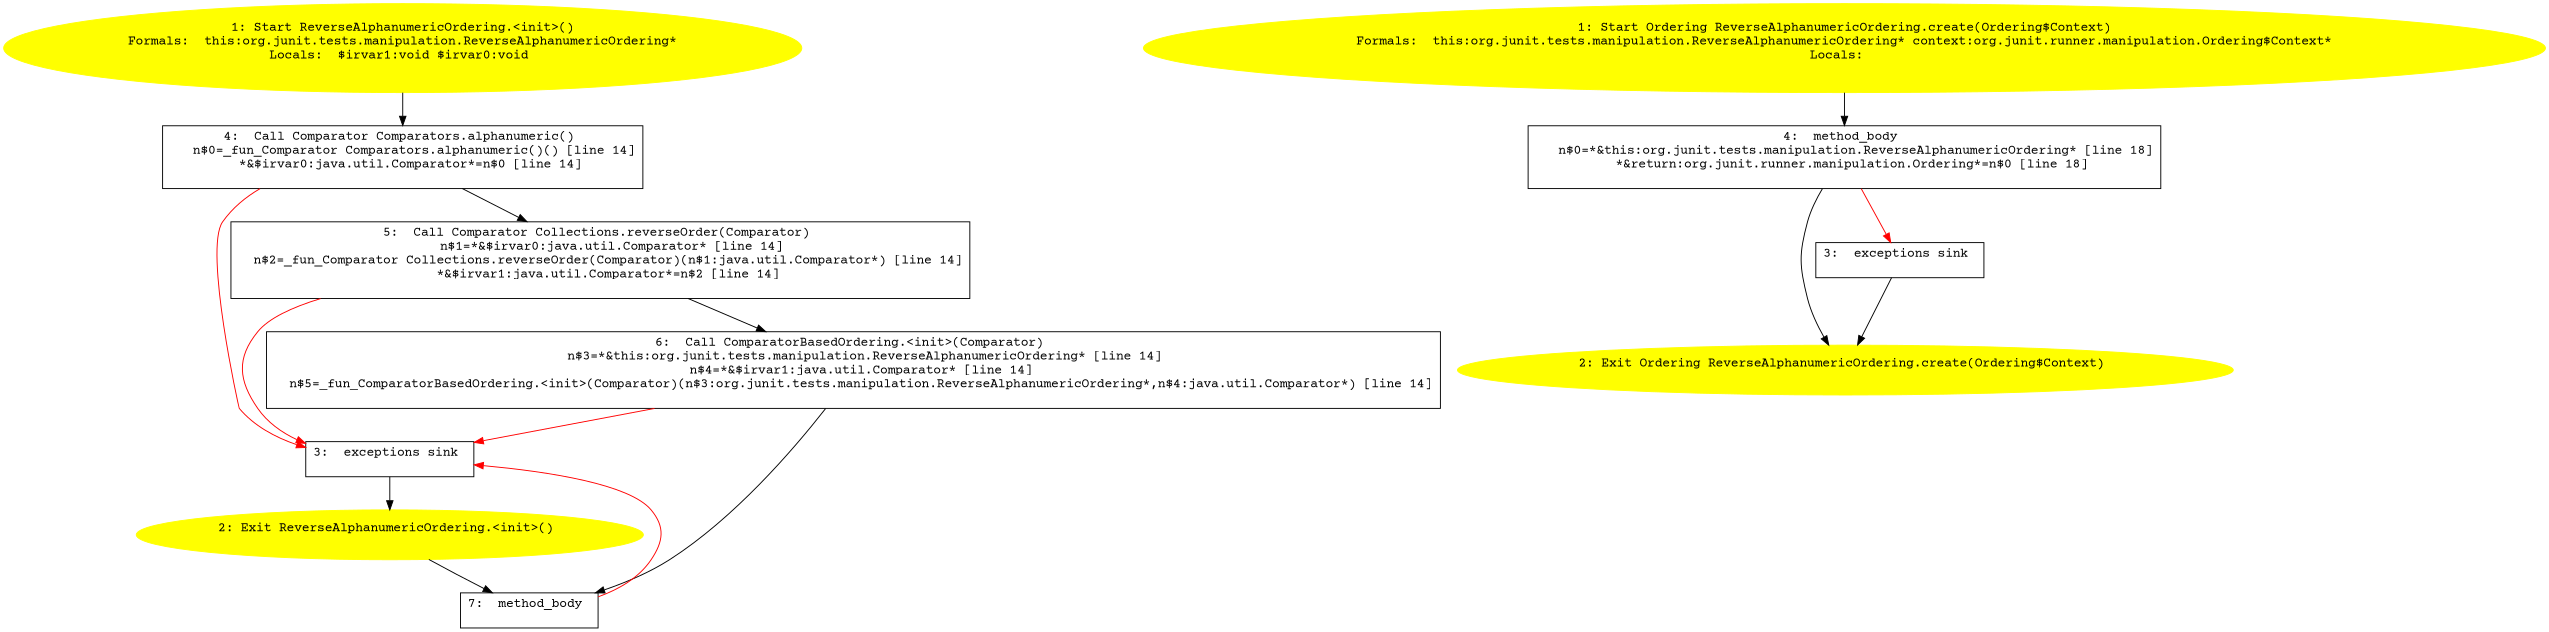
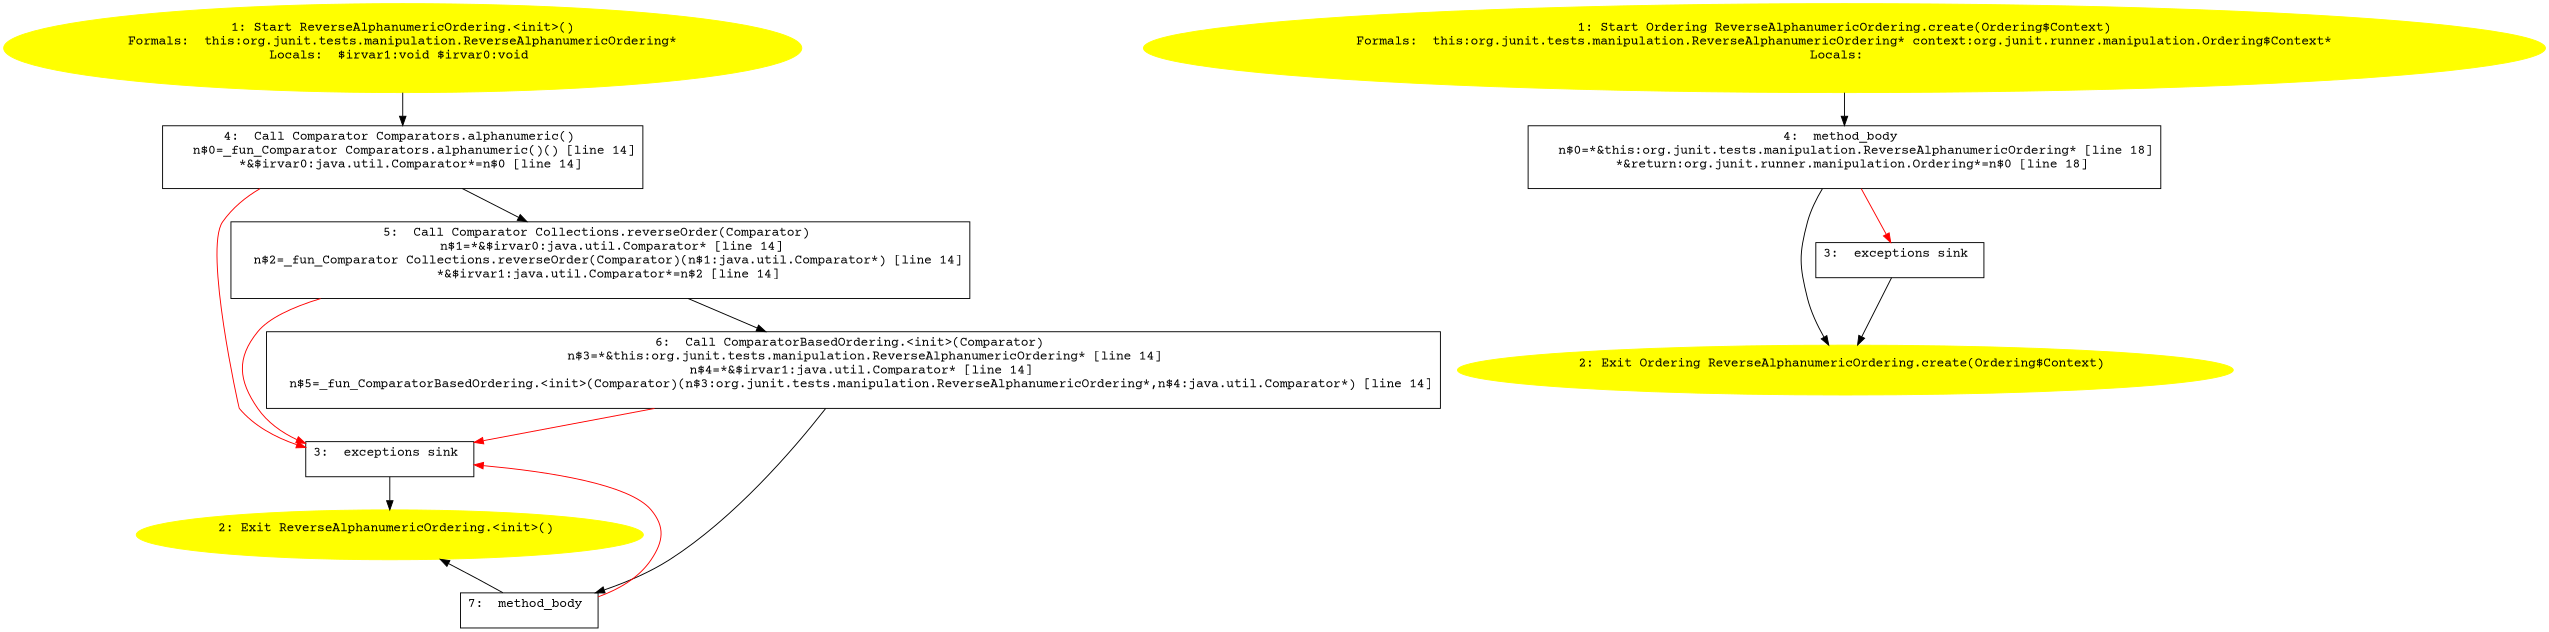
edge "2: Exit ReverseAlphanumericOrdering.<init>()" -> "7:  method_body": reversed
